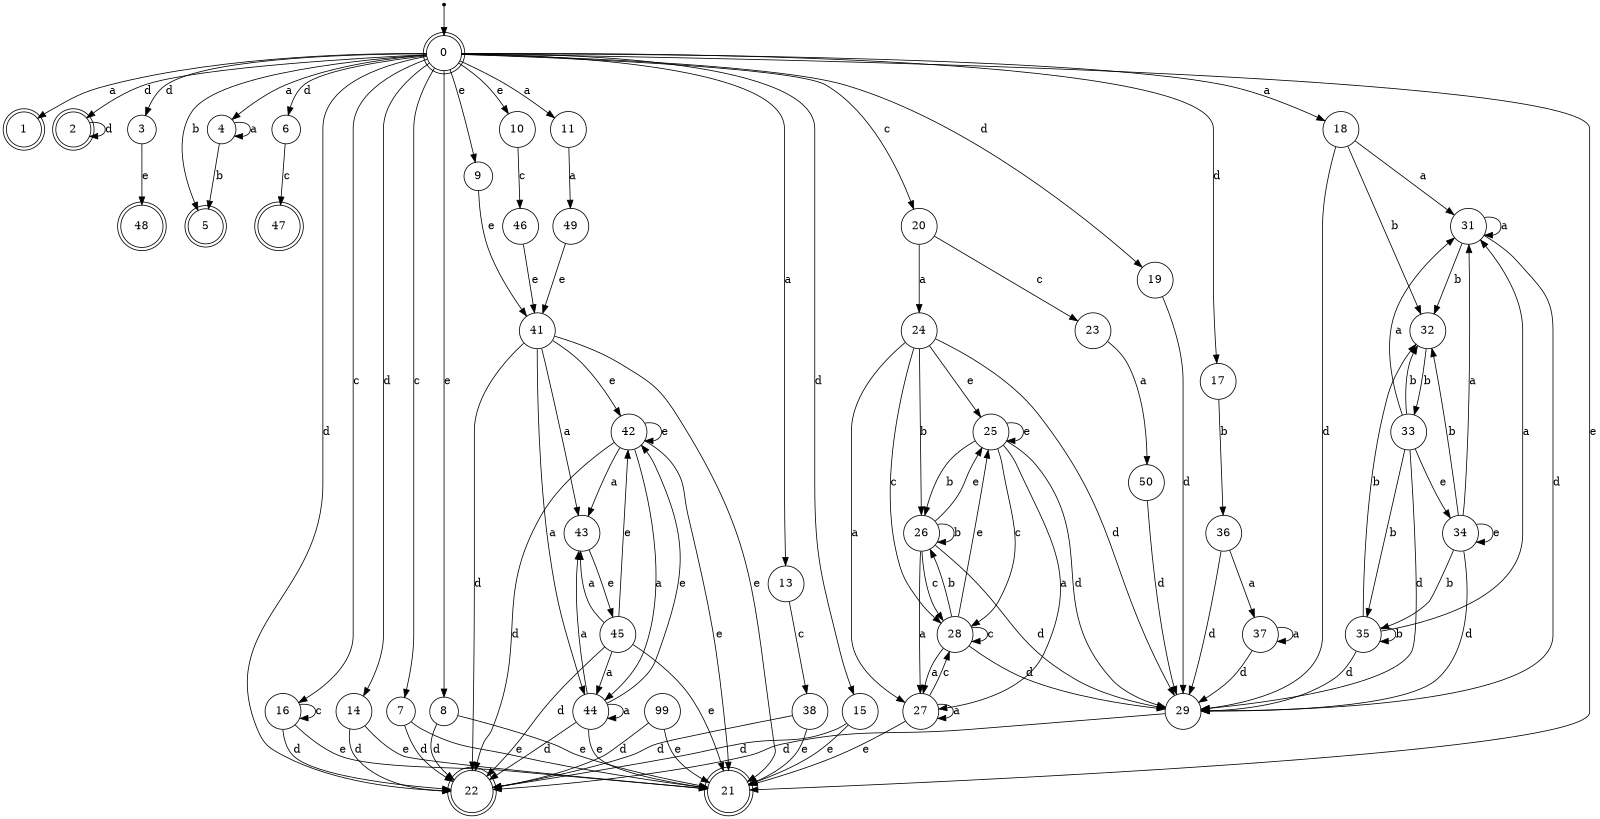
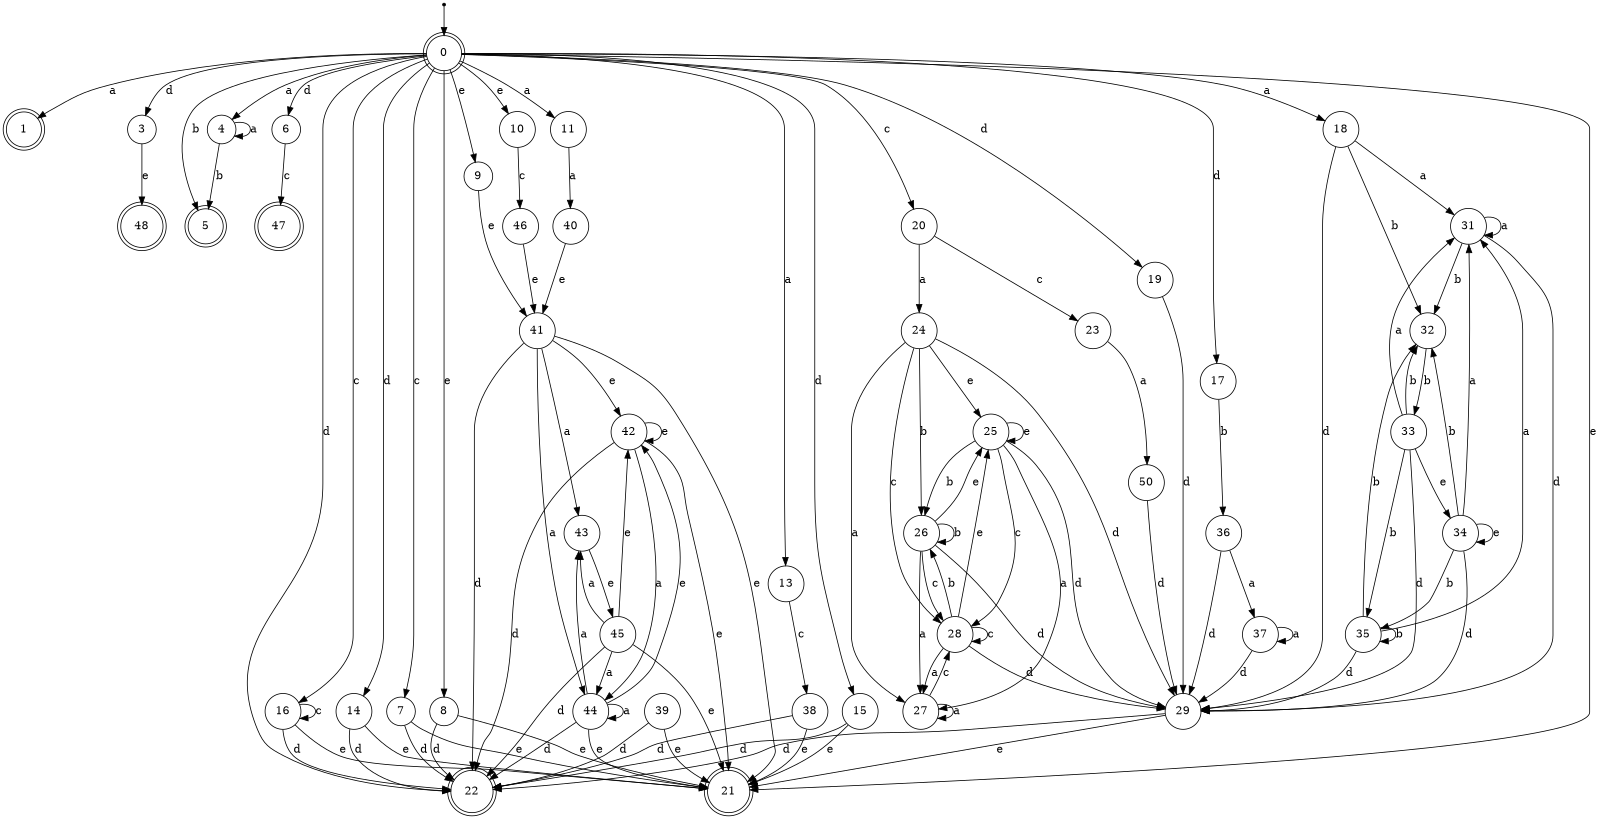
node "2": removed
node "49": label "49" -> "40"
edge "42" -> "43": removed, label "a"
node "99": label "99" -> "39"
edge "27" -> "21": now "29" -> "21"
